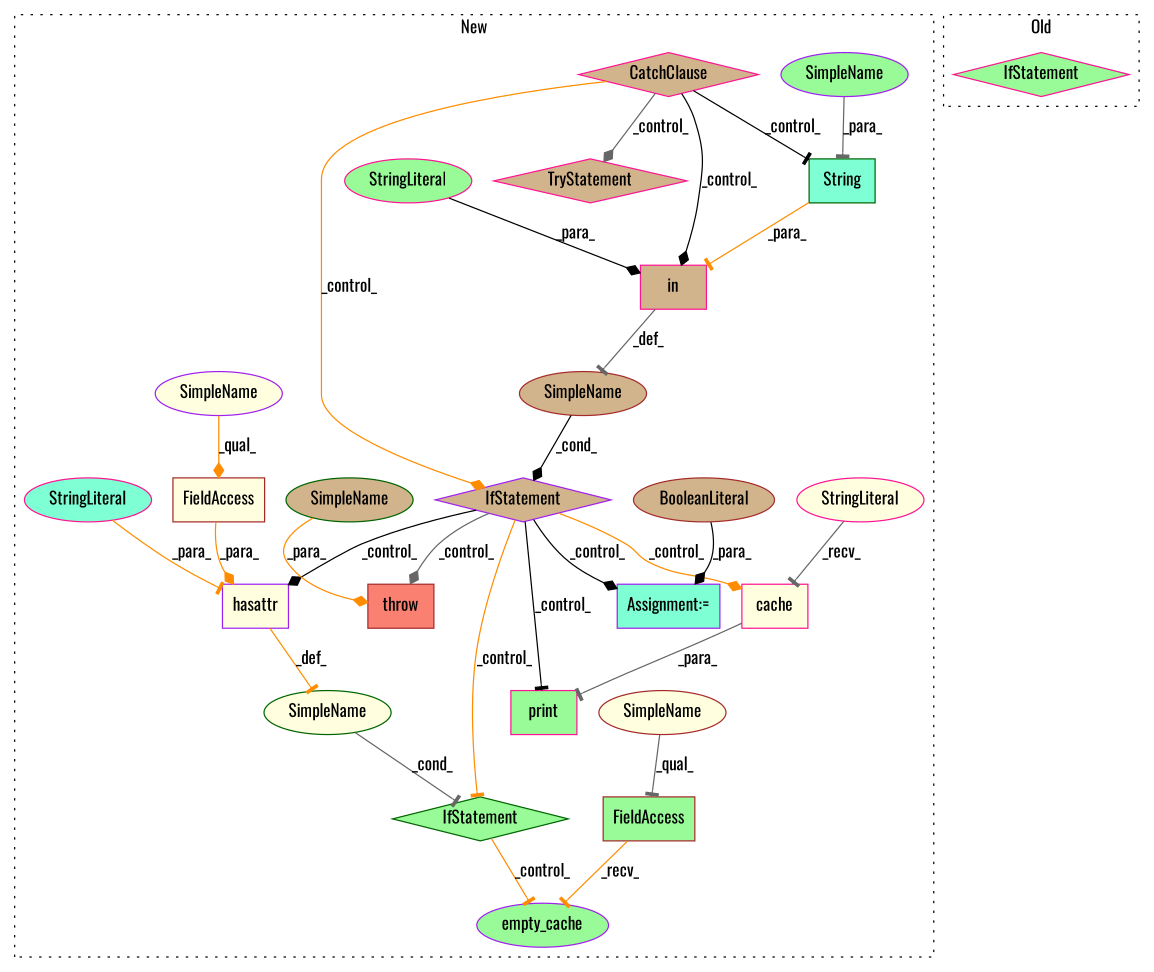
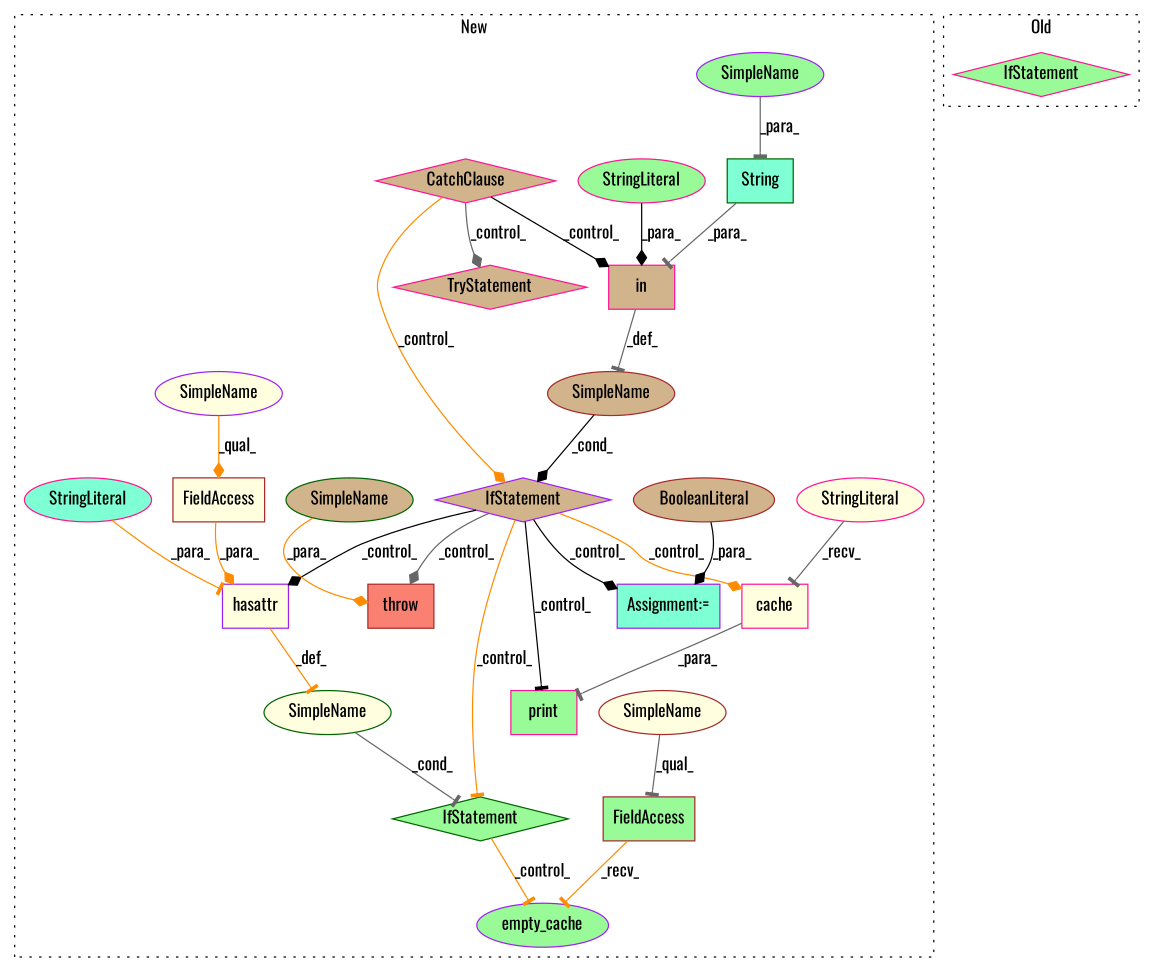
edge "CatchClause" -> "String": removed, label "_control_"
edge "String" -> "in": color darkorange -> gray40
